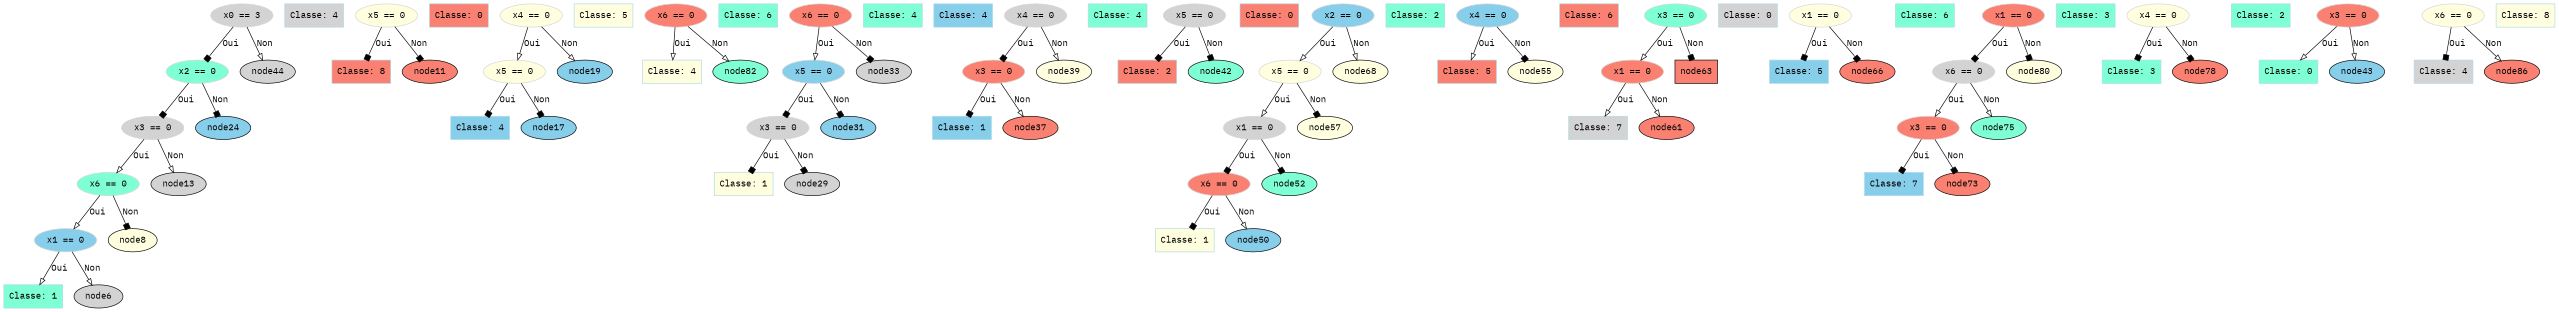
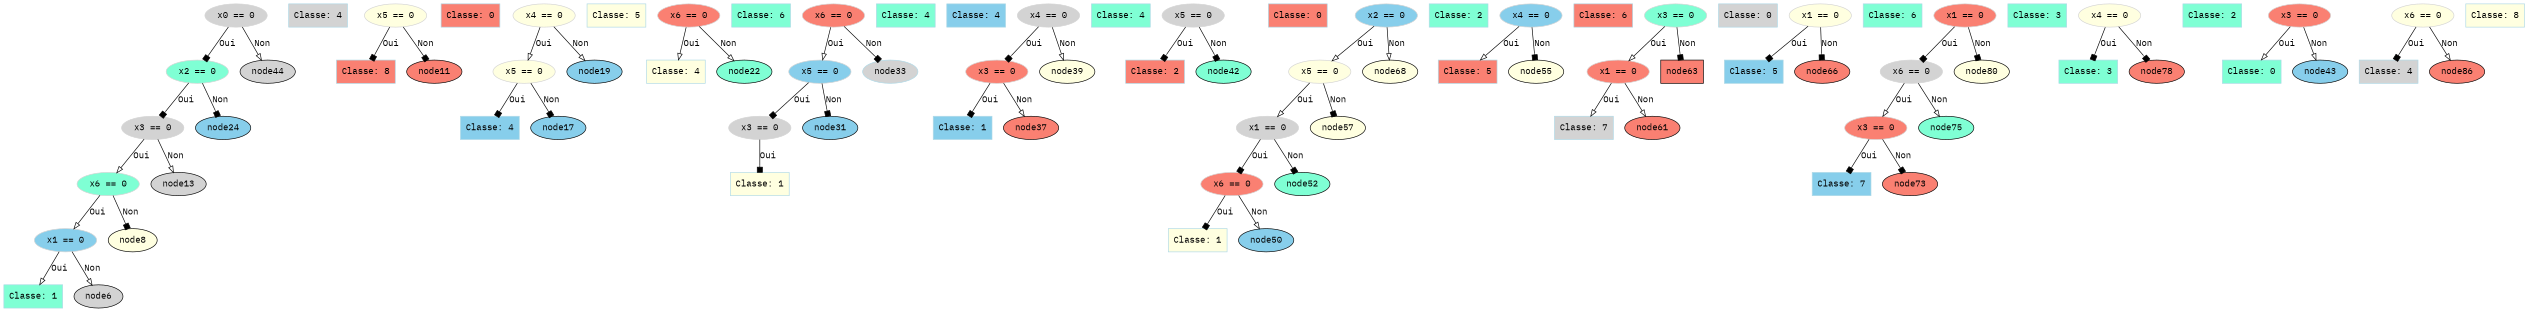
node "x0 == 3": label "x0 == 3" -> "x0 == 0"
node "node82": label "node82" -> "node22"
node "node33": color black -> lightblue
node "node29": removed
